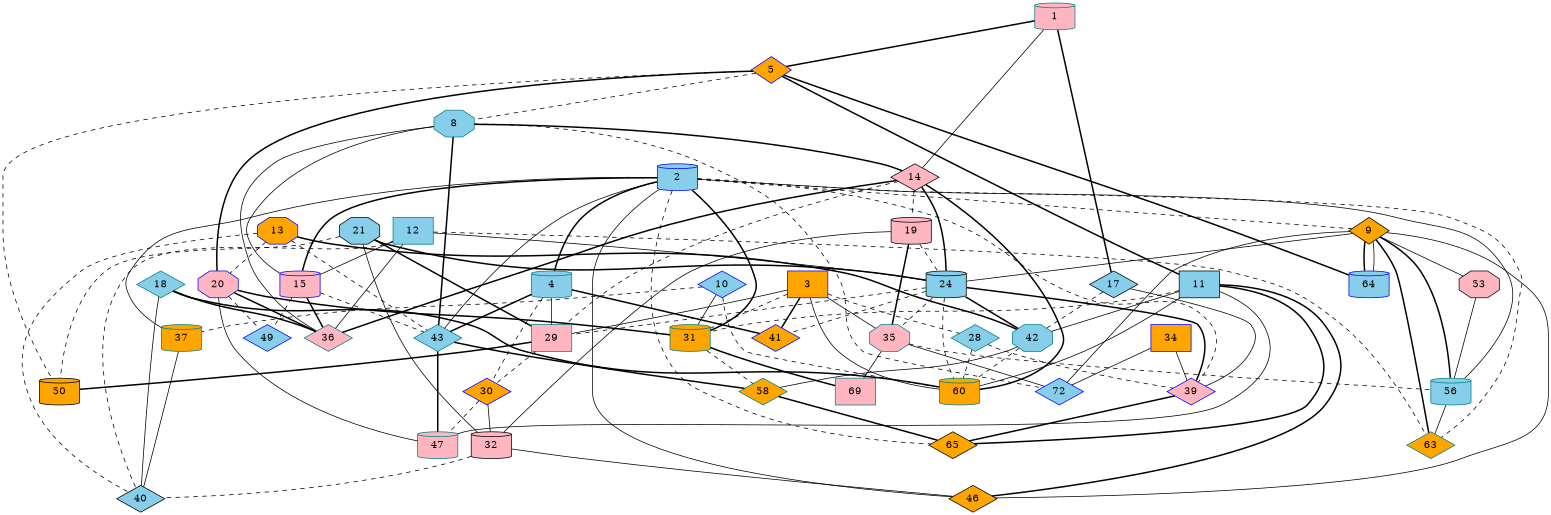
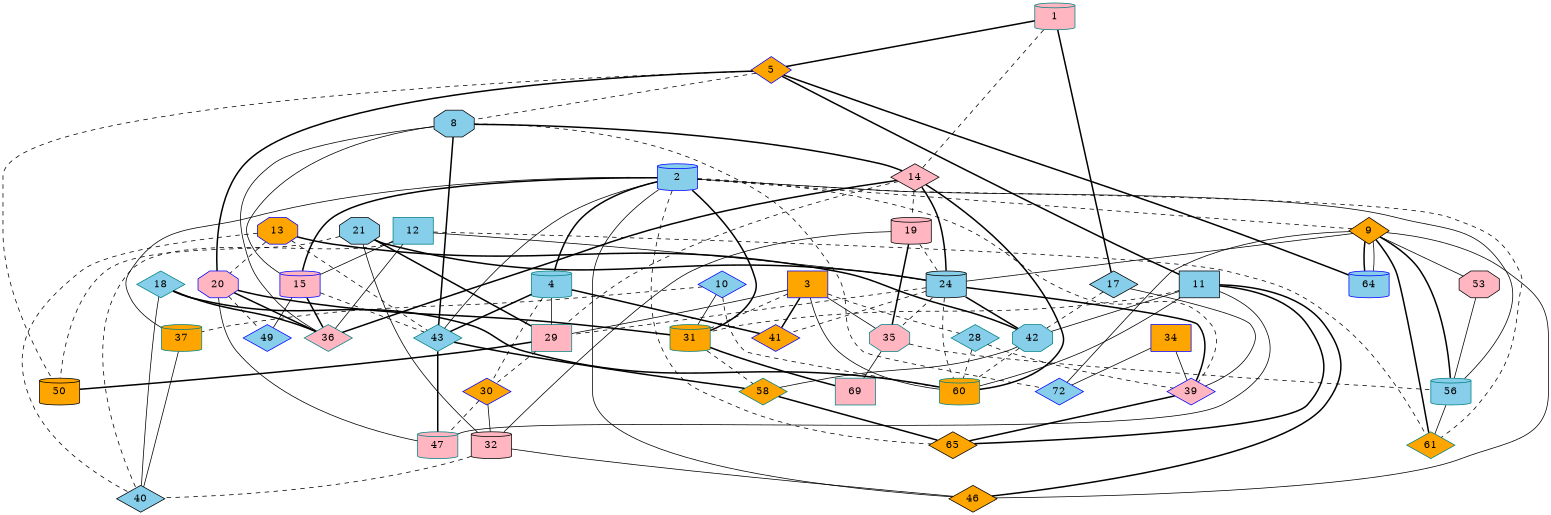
edge "1" -- "14": style solid -> dashed
node "8": color teal -> black
edge "15" -- "49": style dashed -> solid
edge "35" -- "72": removed
node "63": label "63" -> "61"
